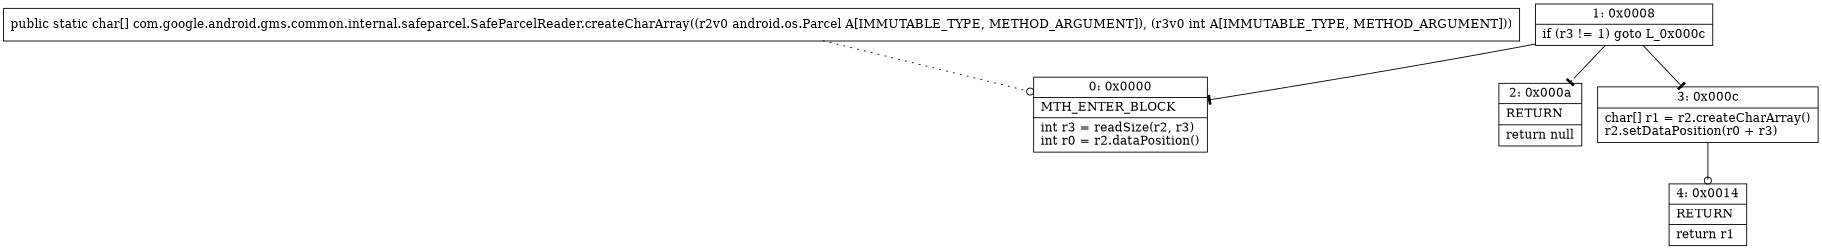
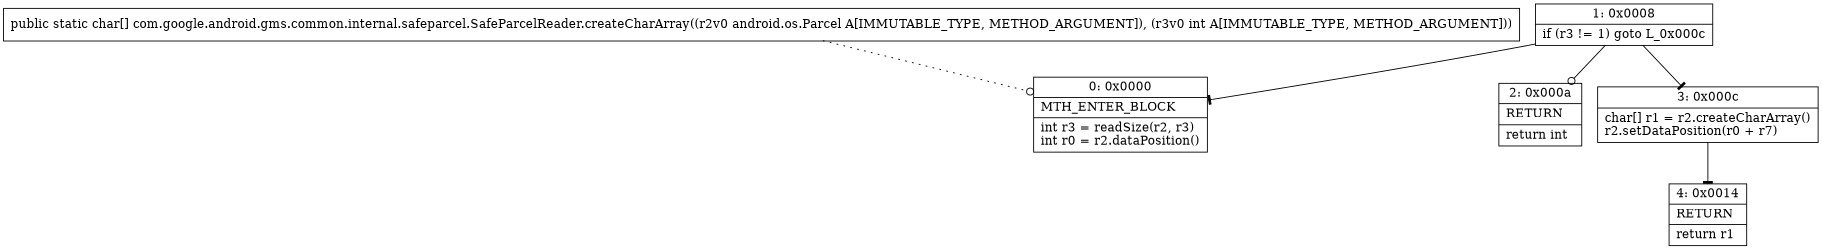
edge "1: 0x0008" -> "2: 0x000a": arrowhead tee -> odot
node "3: 0x000c": text "r2.setDataPosition(r0 + r3)" -> "r2.setDataPosition(r0 + r7)"
node "2: 0x000a": text "return null" -> "return int"
edge "3: 0x000c" -> "4: 0x0014": arrowhead odot -> tee
